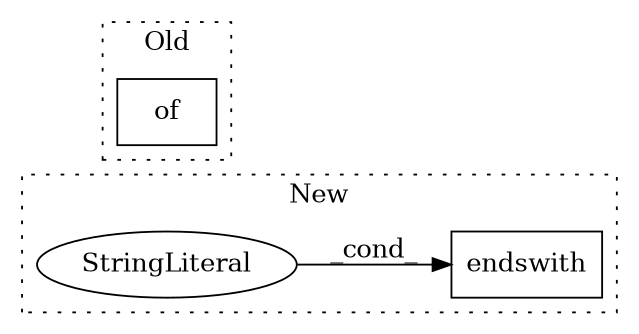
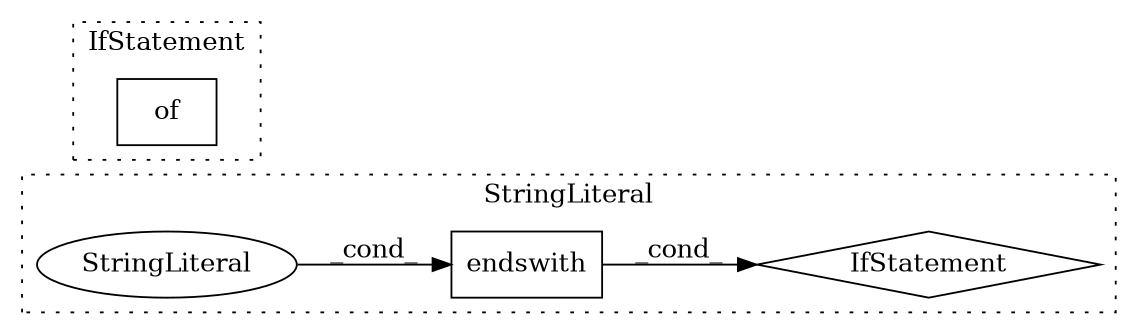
cluster "Old": label "Old" -> "IfStatement"
cluster "New": label "New" -> "StringLiteral"
node "IfStatement": added
